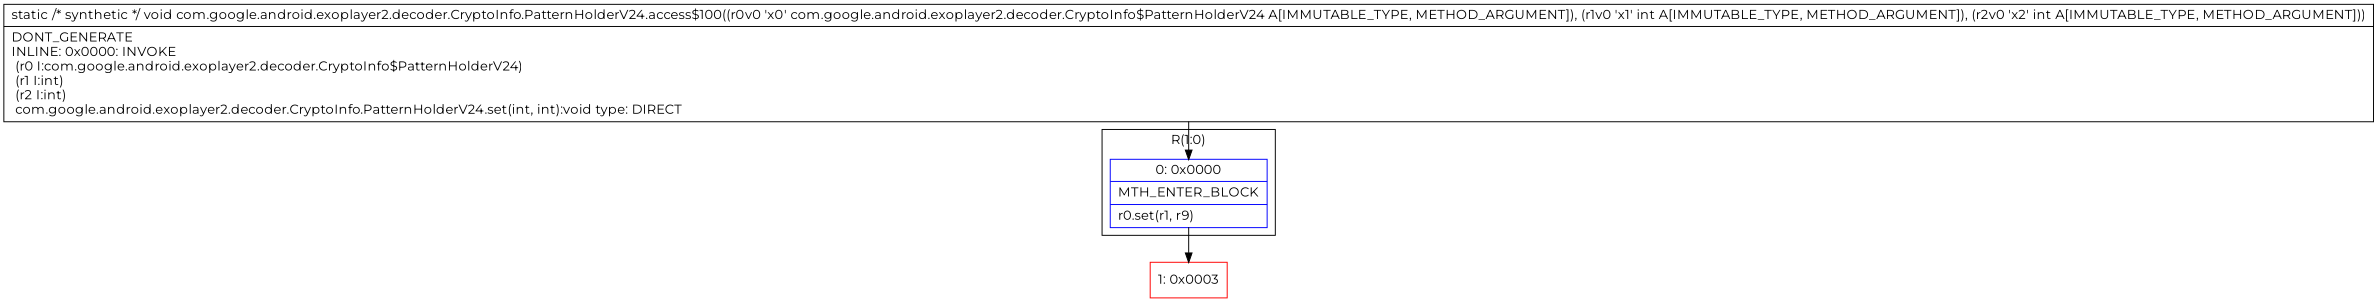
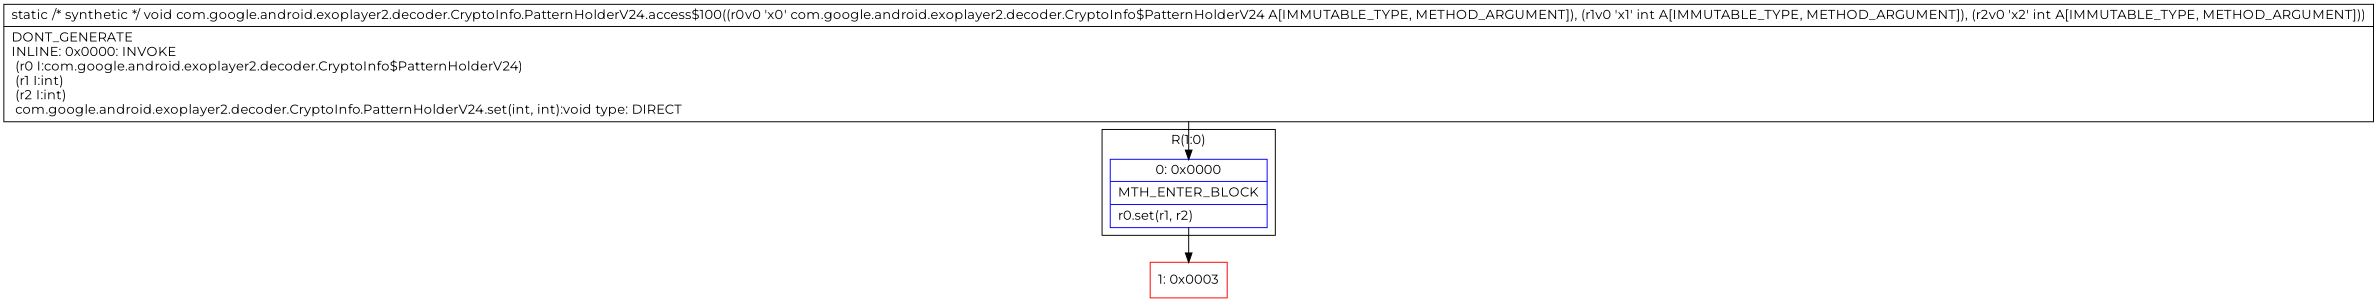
node "0: 0x0000": text "r0.set(r1, r9)" -> "r0.set(r1, r2)"
